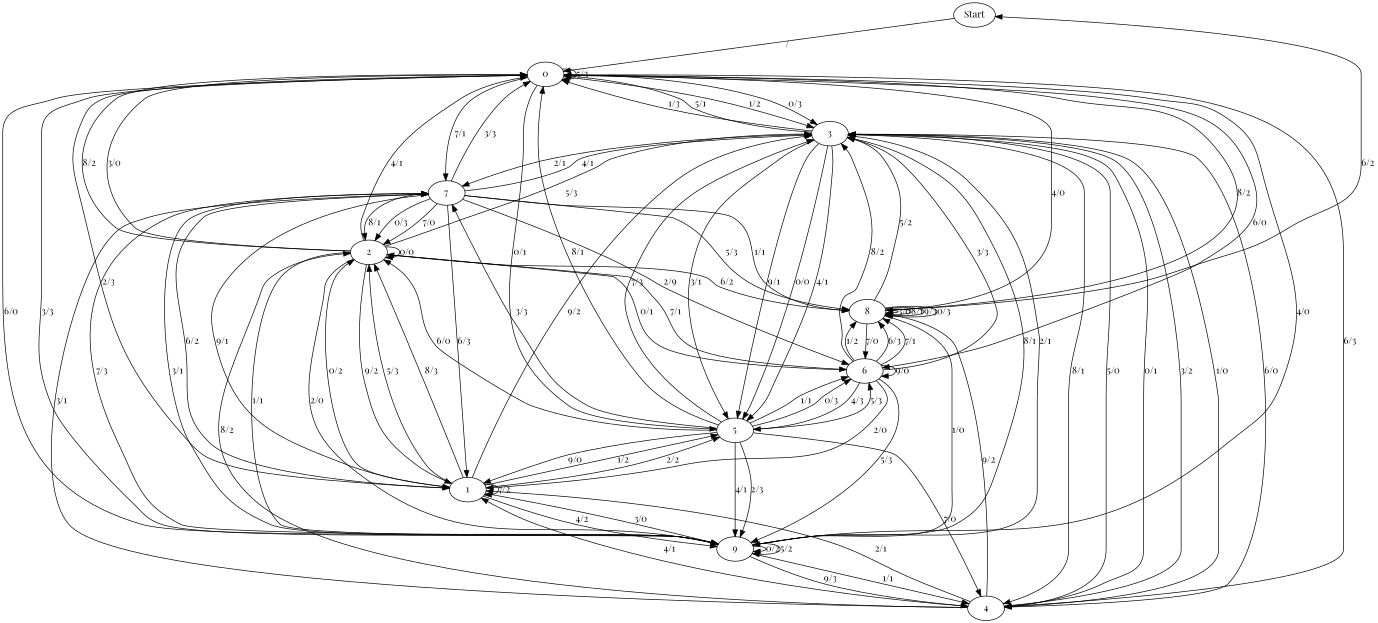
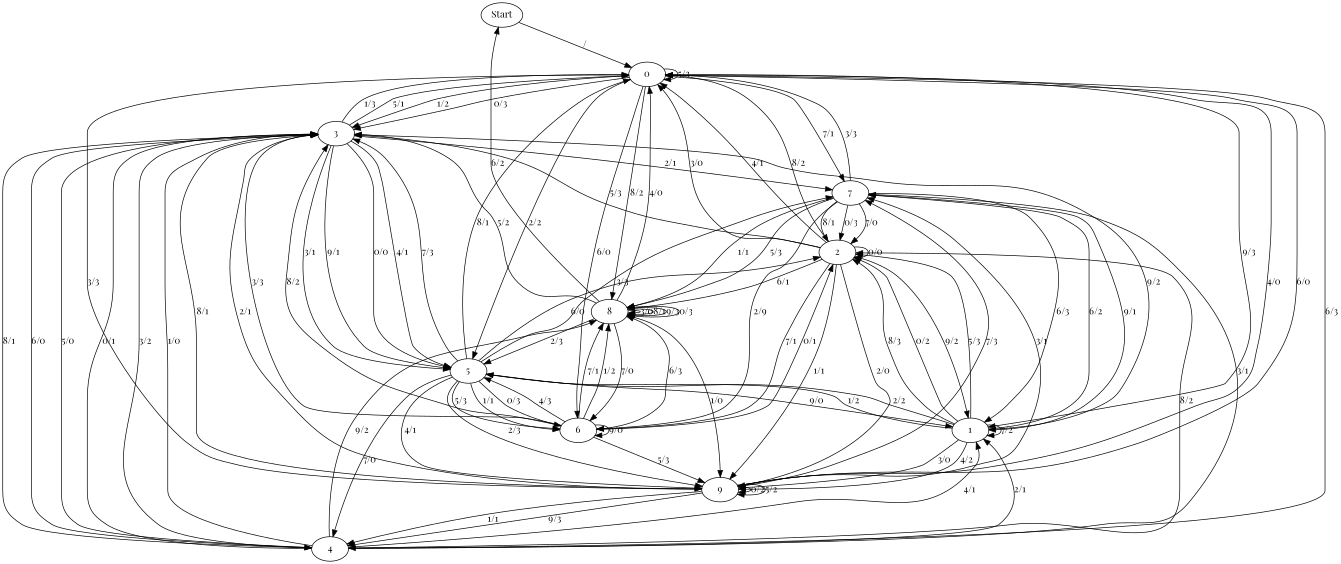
edge "7" -> "3": removed, label "4/1"
edge "0" -> "5": label "0/1" -> "2/2"
edge "0" -> "1": label "2/3" -> "9/3"
edge "2" -> "8": label "6/2" -> "6/1"
edge "8" -> "5": added, label "2/3"
edge "6" -> "1": removed, label "2/0"
